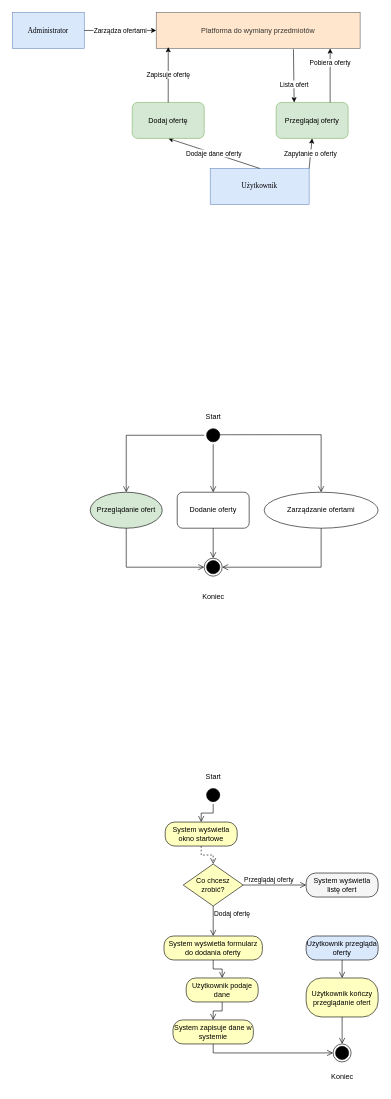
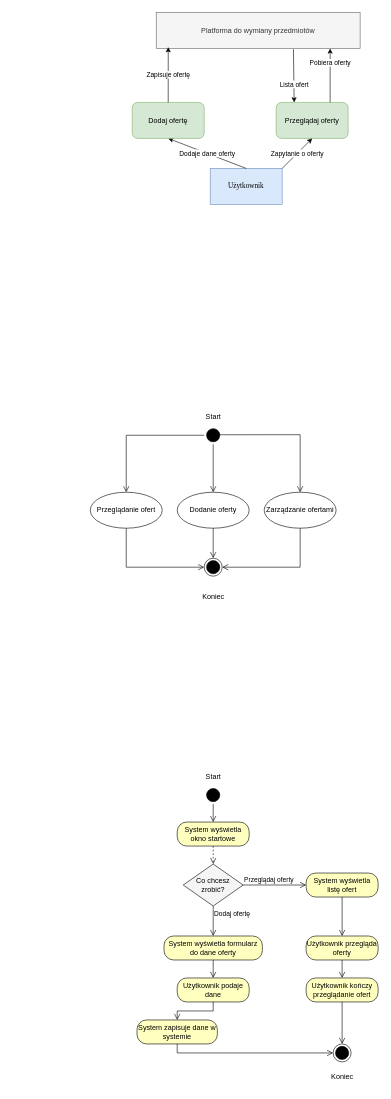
node "Administrator": removed
edge "Administrator" -> "Platforma do wymiany przedmiotów": removed, label "Zarządza ofertami"
node "Platforma do wymiany przedmiotów": fillcolor #ffe6cc -> #f5f5f5
node "Użytkownik": size 99x36 -> 72x36
node "Przeglądanie ofert": fillcolor #d5e8d4 -> #ffffff
node "Dodanie oferty": shape rounded rectangle -> ellipse
node "Zarządzanie ofertami": size 114x36 -> 72x36
node "System wyświetla okno startowe": moved (201, 834) -> (213, 834)
node "Co chcesz zrobić?": fillcolor #ffffc0 -> #f5f5f5
node "System wyświetla listę ofert": fillcolor #f5f5f5 -> #ffffc0
edge "System wyświetla listę ofert" -> "Użytkownik przegląda oferty": added
node "System wyświetla formularz do dodania oferty": label "System wyświetla formularz do dodania oferty" -> "System wyświetla formularz do dane oferty"
node "Użytkownik przegląda oferty": fillcolor #dae8fc -> #ffffc0
node "Użytkownik podaje dane": moved (222, 990) -> (213, 990)
node "Użytkownik kończy przeglądanie ofert": size 72x39 -> 72x24
node "System zapisuje dane w systemie": moved (213, 1032) -> (177, 1032)
